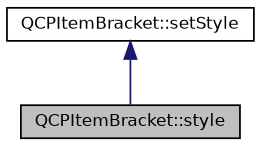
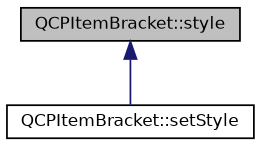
edge "QCPItemBracket::style" -> "QCPItemBracket::setStyle": reversed
